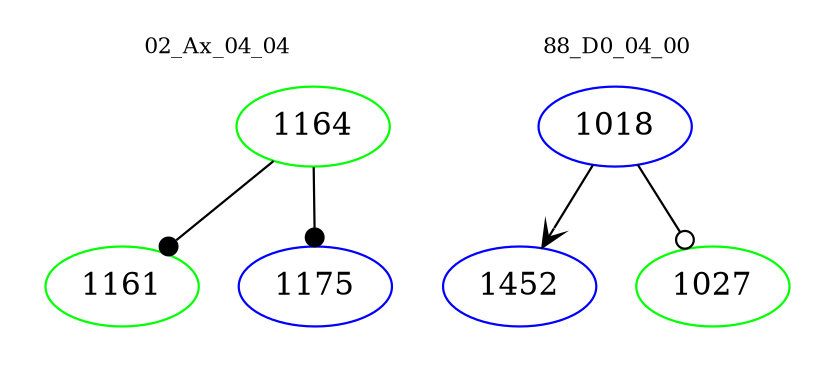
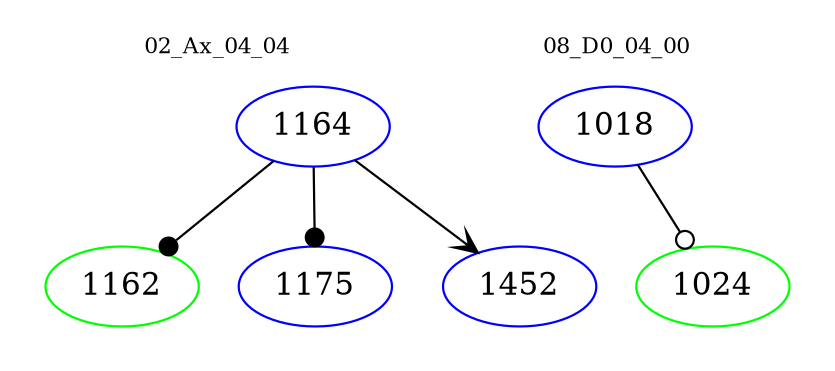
cluster "88_D0_04_00": label "88_D0_04_00" -> "08_D0_04_00"
node "1164": color green -> blue
edge "1018" -> "1452": now "1164" -> "1452"
node "1161": label "1161" -> "1162"
node "1027": label "1027" -> "1024"
